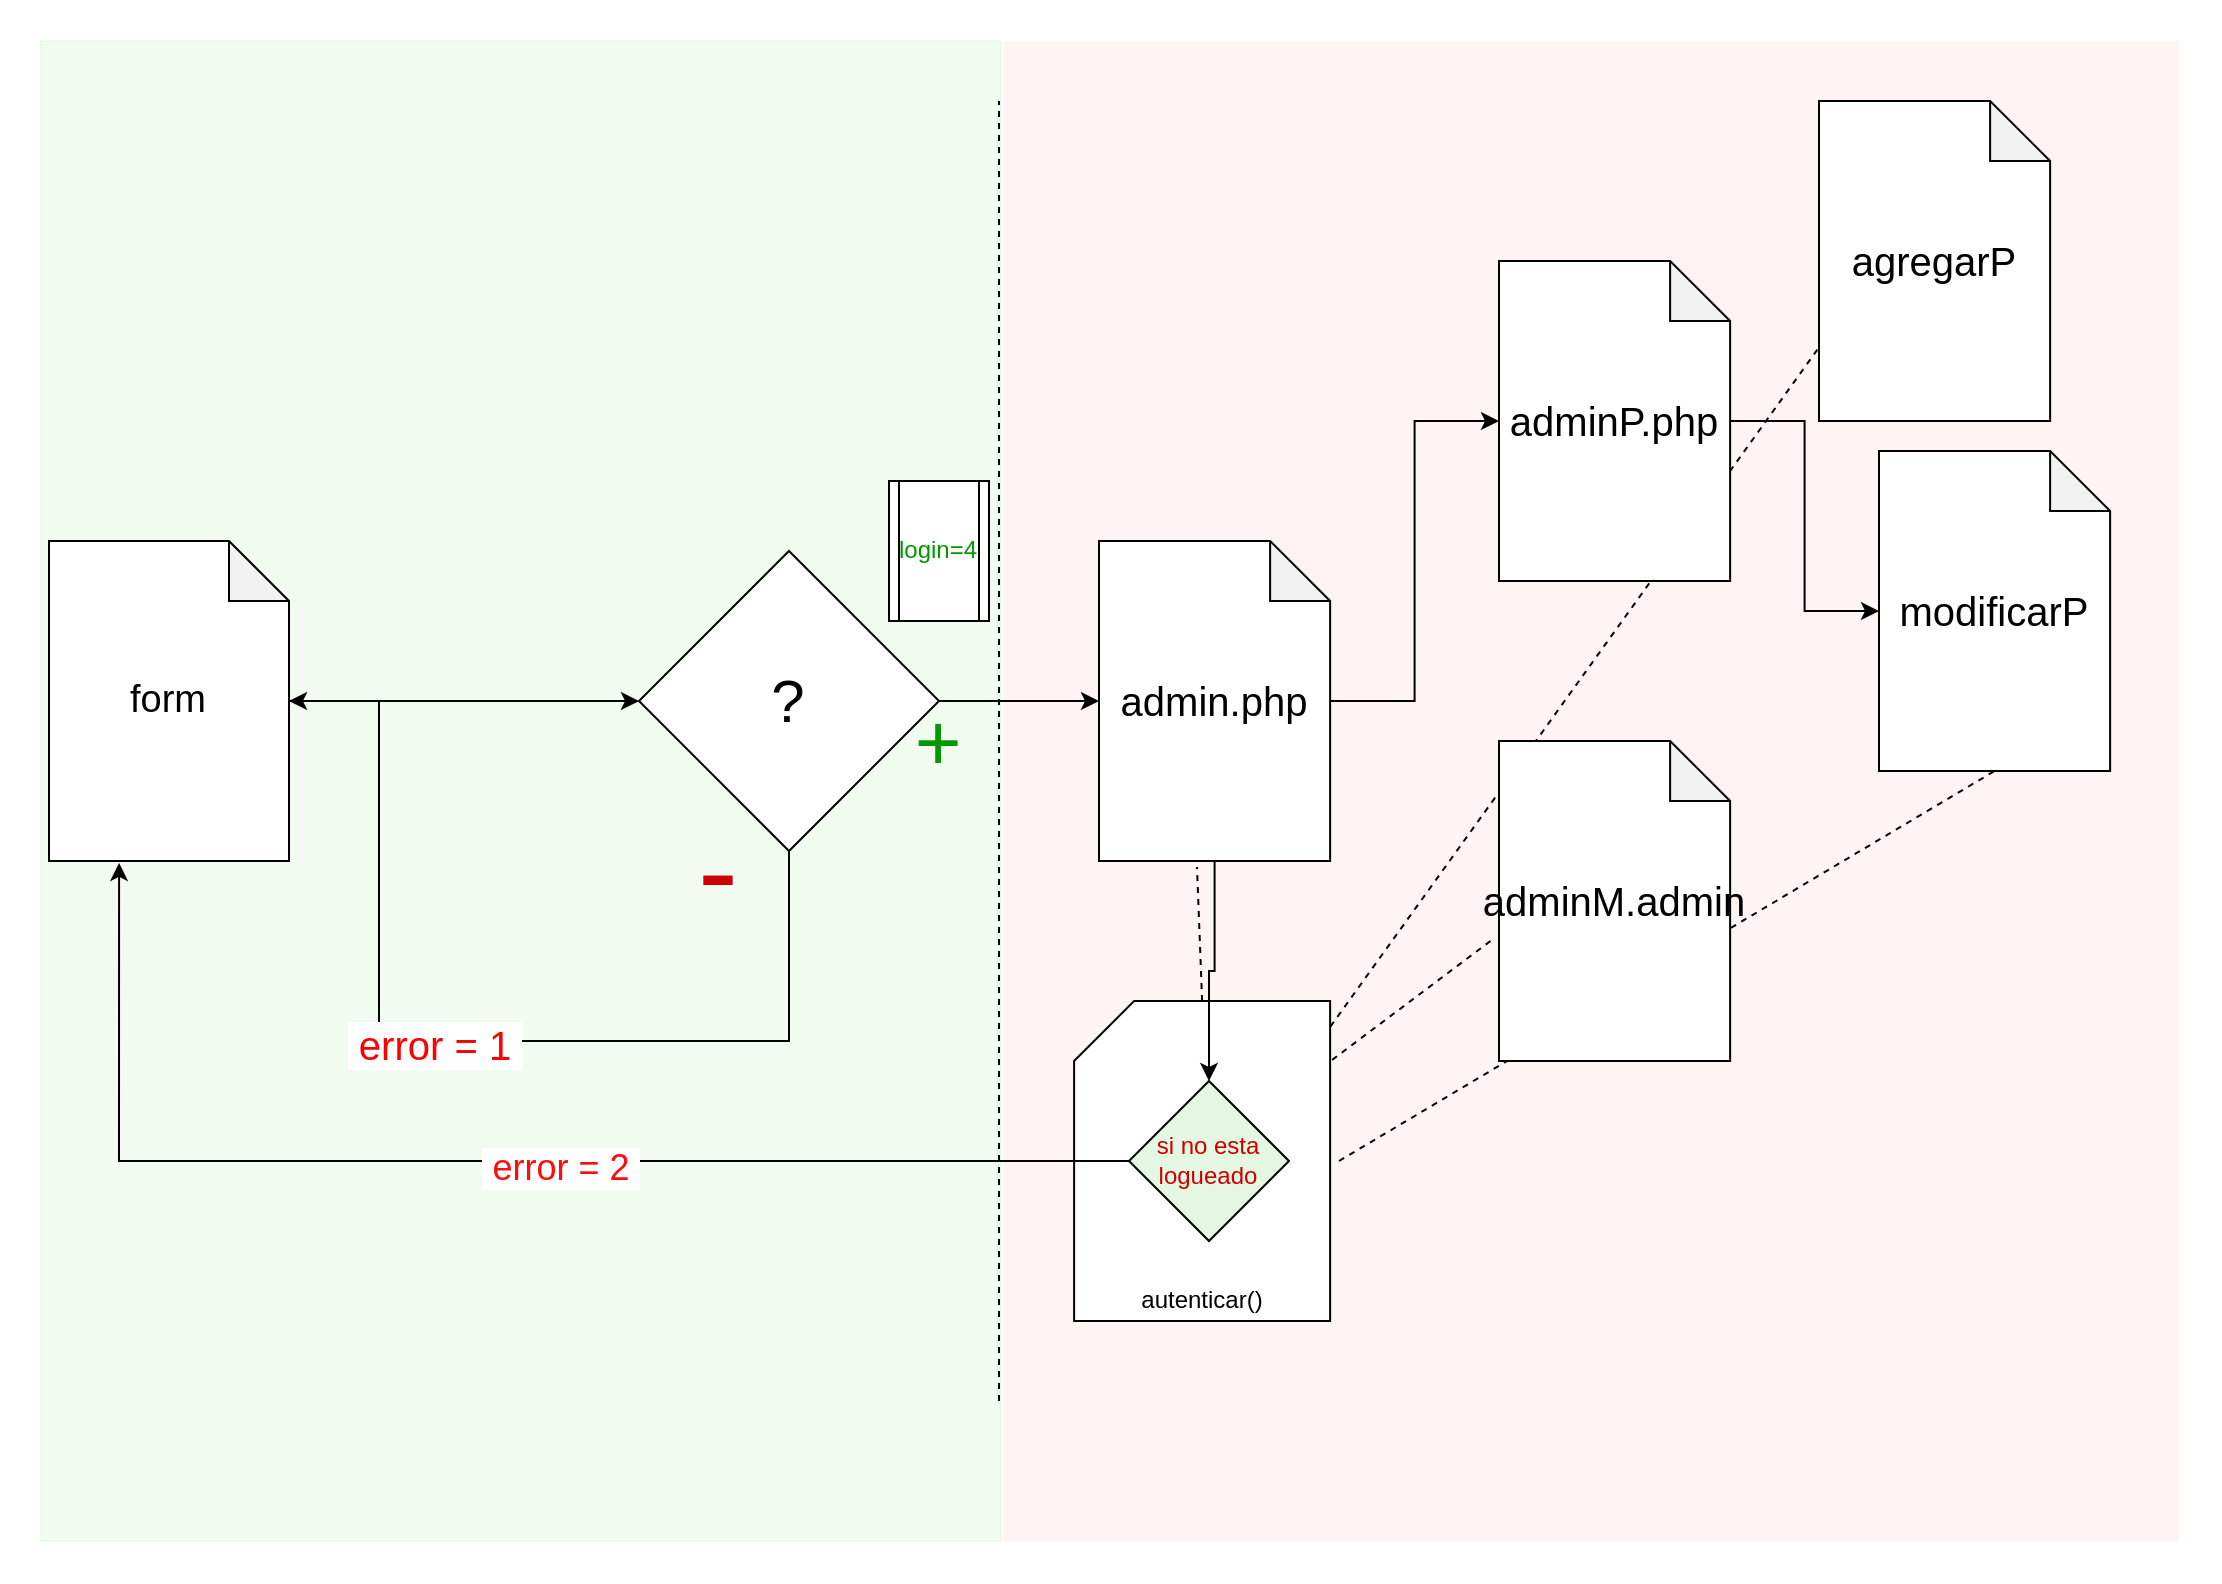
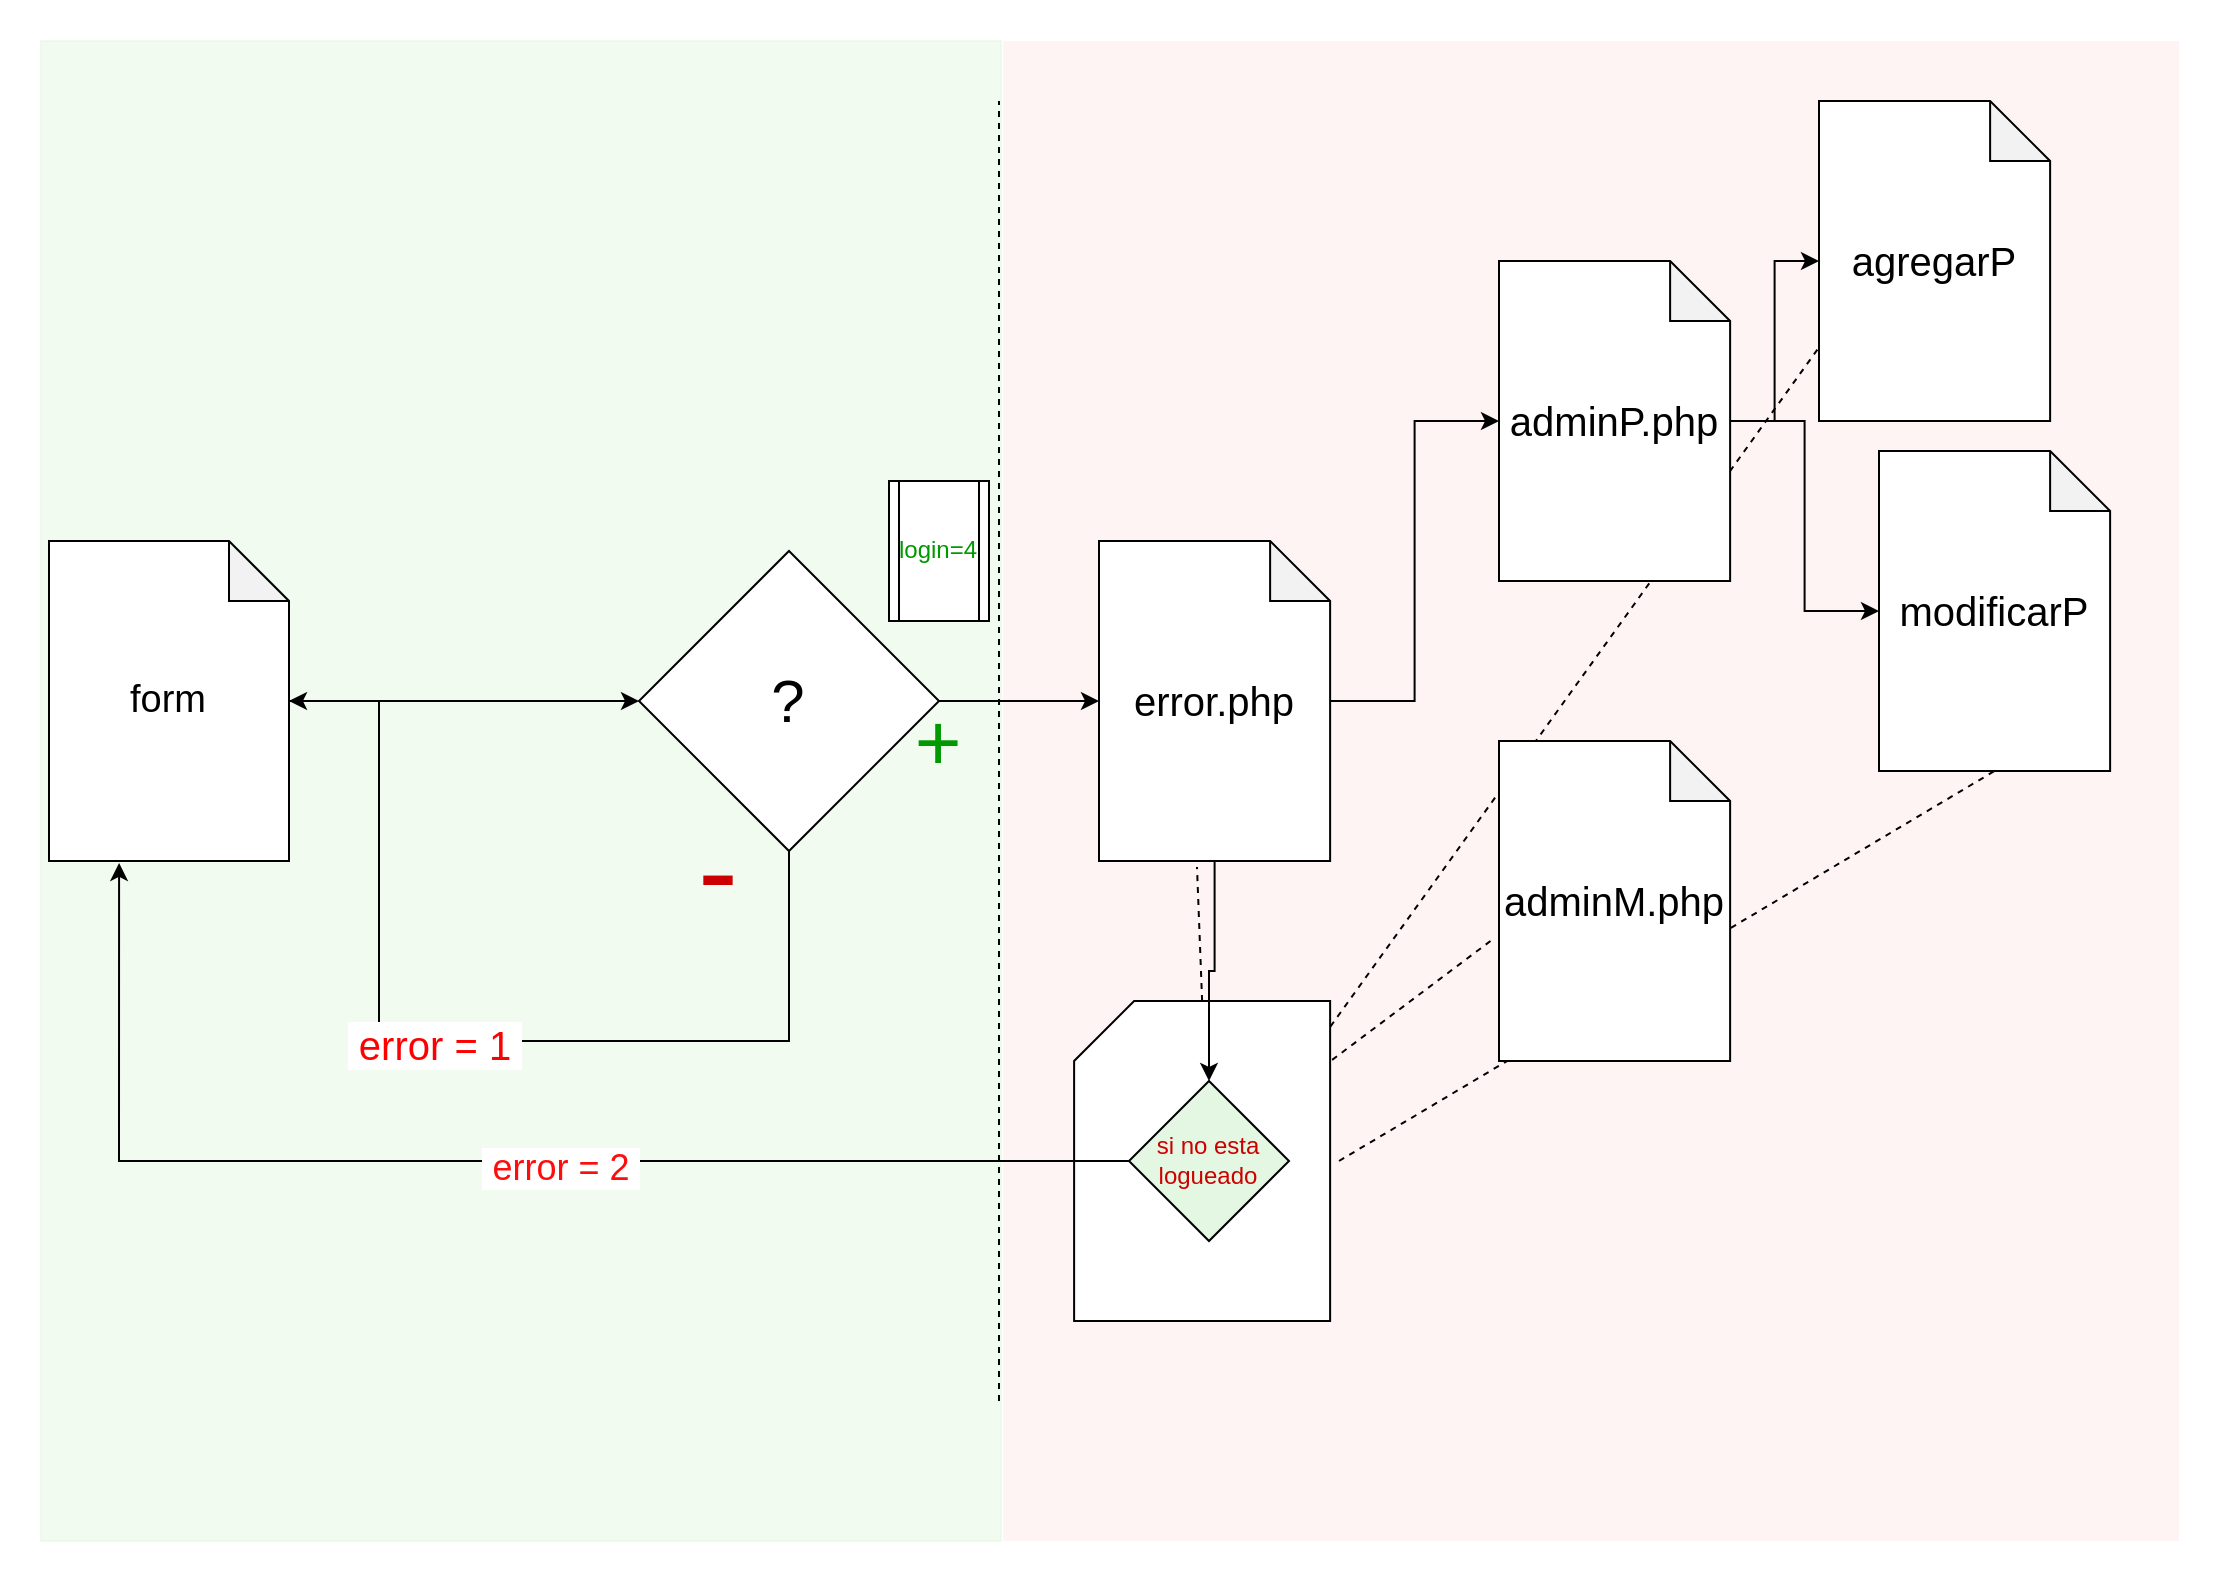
edge "adminP.php" -> "agregarP": added
node "admin.php": label "admin.php" -> "error.php"
node "adminM.admin": label "adminM.admin" -> "adminM.php"
node "autenticar()": removed
